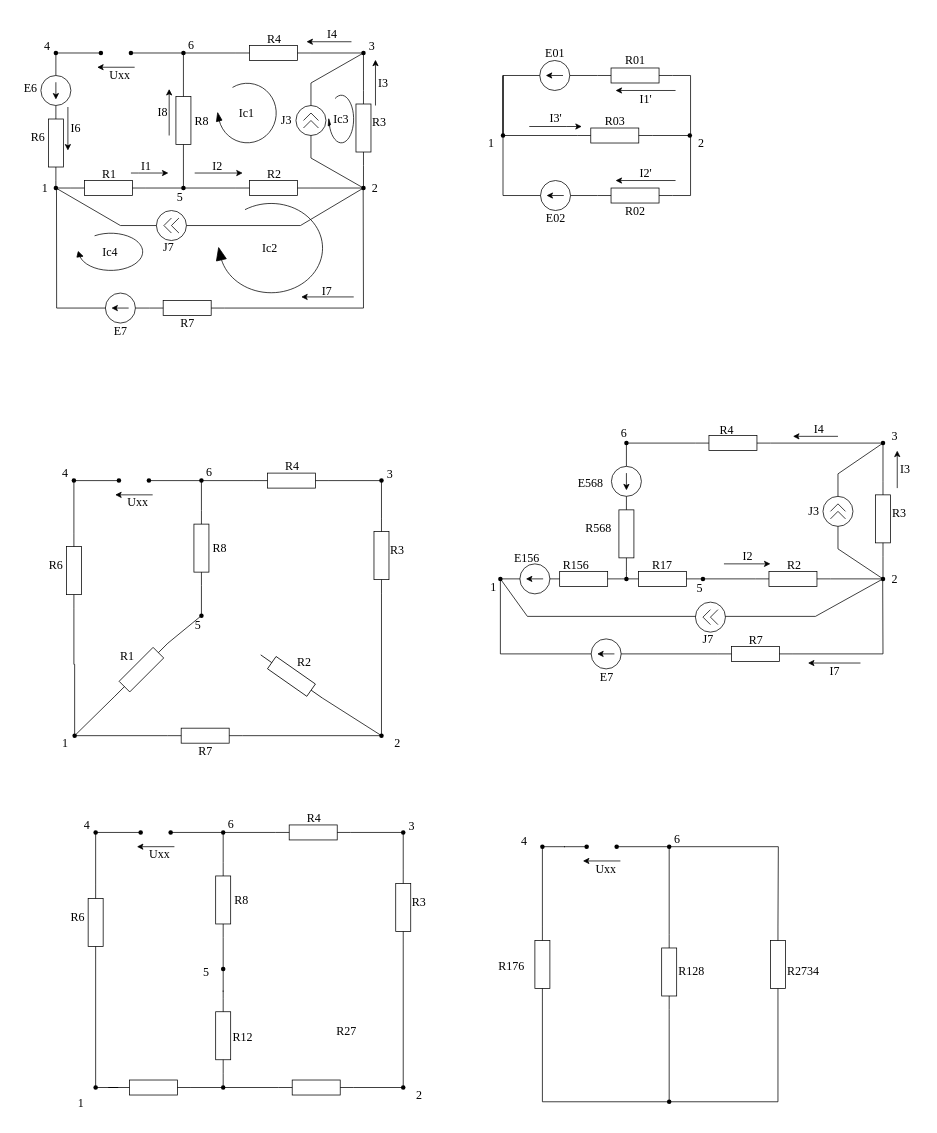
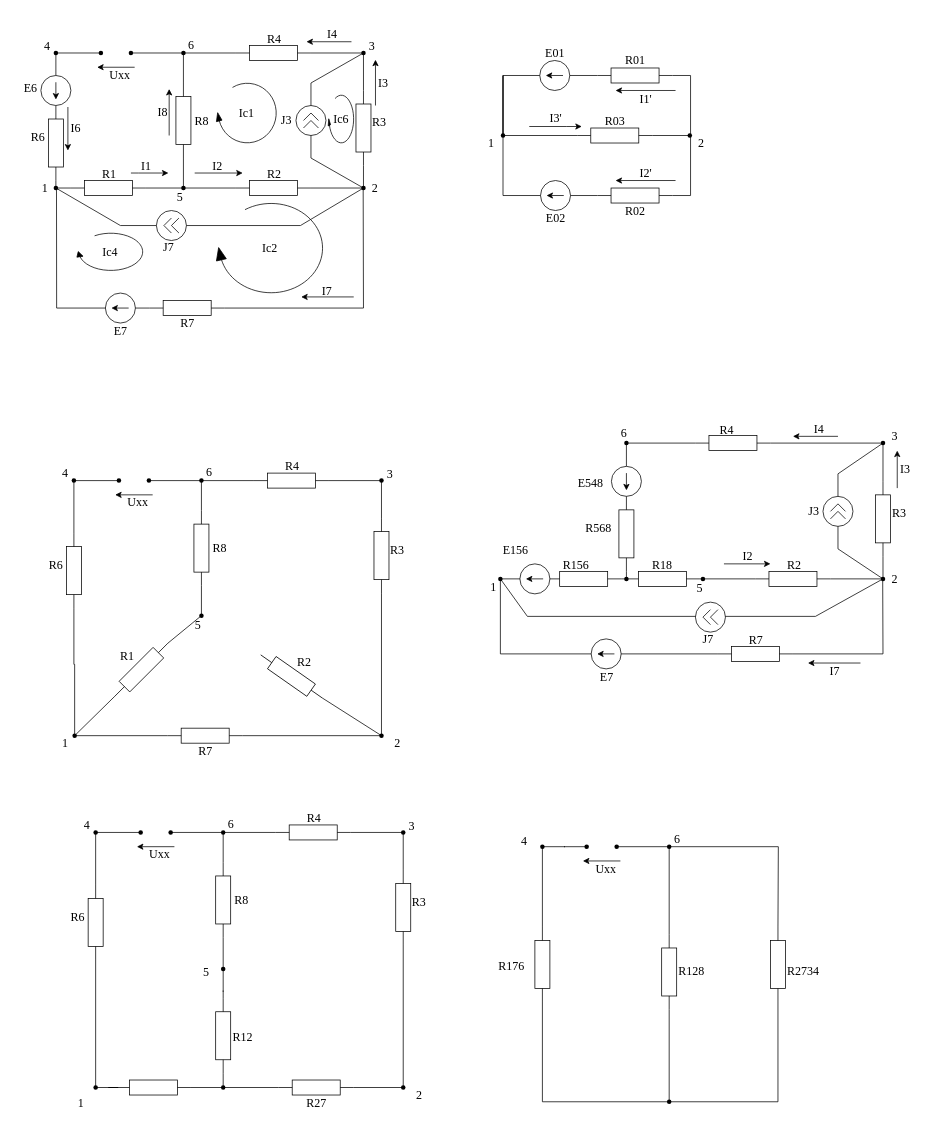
node "Ic3": label "Ic3" -> "Ic6"
node "E568": label "E568" -> "E548"
node "E156": moved (535, 556) -> (524, 549)
node "R17": label "R17" -> "R18"
node "R27": moved (346, 1031) -> (316, 1102)
